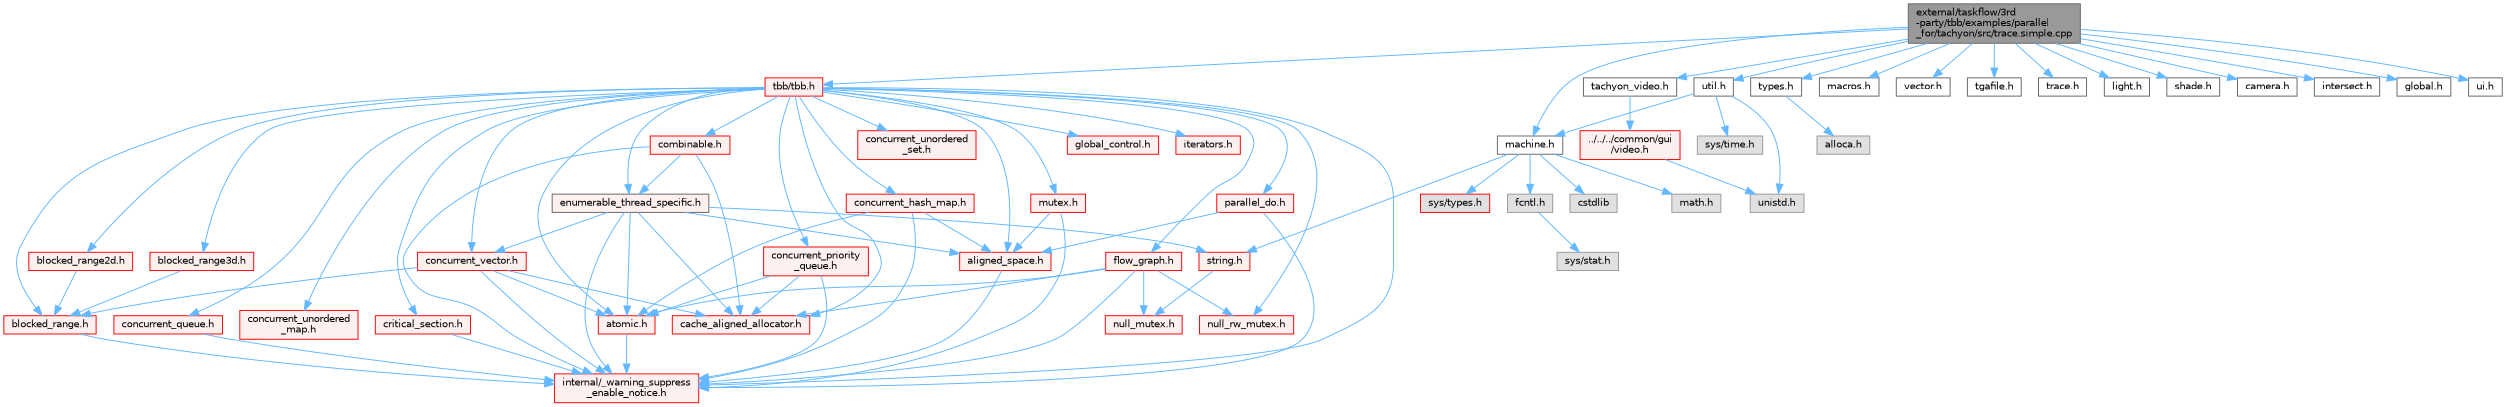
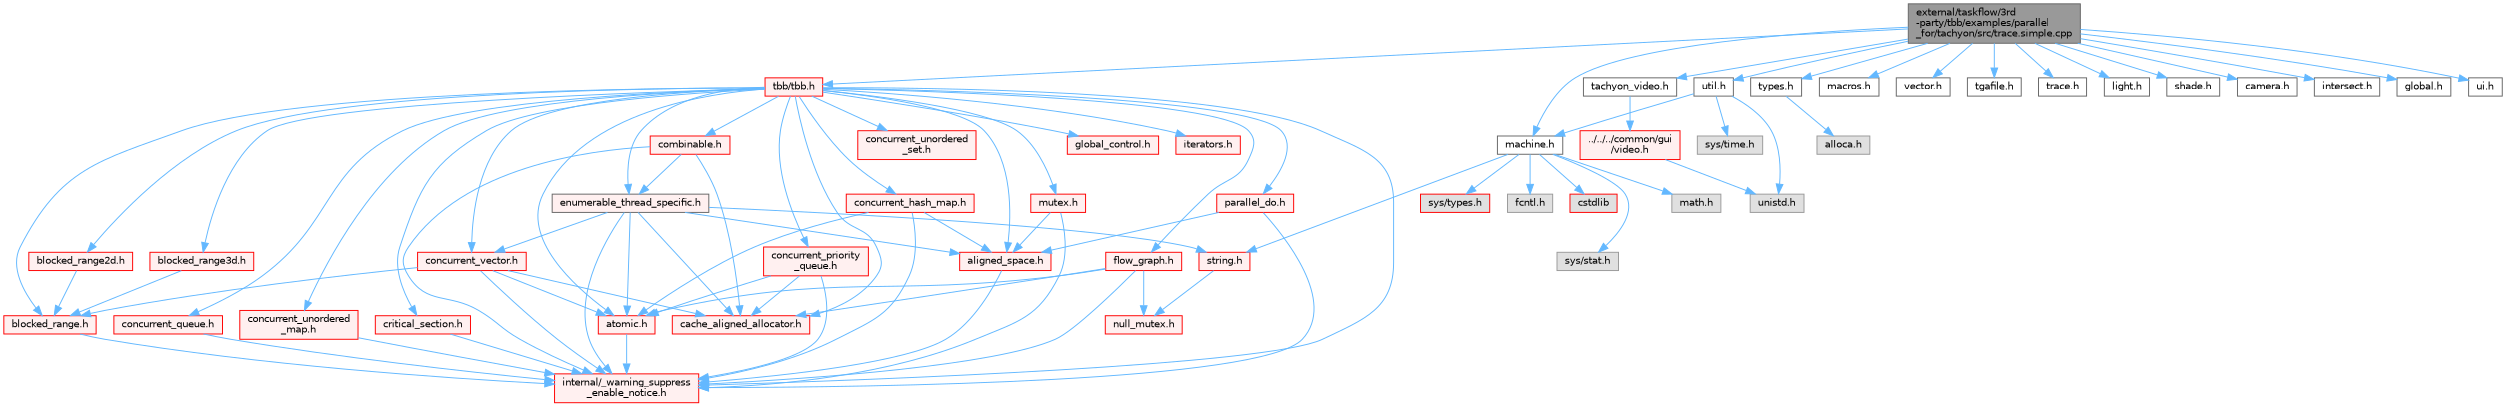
node "cstdlib": color grey60 -> red
edge "fcntl.h" -> "sys/stat.h": now "machine.h" -> "sys/stat.h"
node "null_rw_mutex.h": removed
edge "concurrent_unordered _map.h" -> "internal/_warning_suppress _enable_notice.h": added
